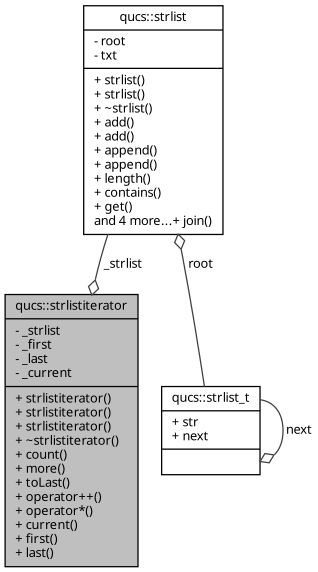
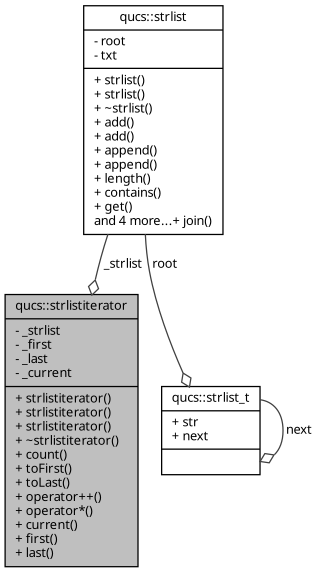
edge "qucs::strlist_t" -> "qucs::strlist": reversed
node "qucs::strlistiterator": text "+ more()" -> "+ toFirst()"
